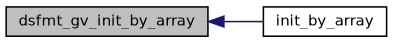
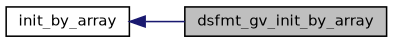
edge "init_by_array" -> "dsfmt_gv_init_by_array": reversed
